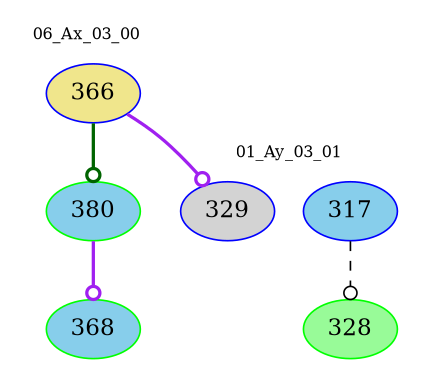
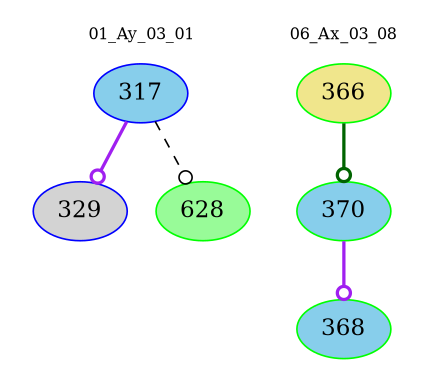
cluster "06_Ax_03_00": label "06_Ax_03_00" -> "06_Ax_03_08"
node "366": color blue -> green
edge "366" -> "329": now "317" -> "329"
node "380": label "380" -> "370"
node "328": label "328" -> "628"
